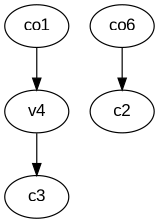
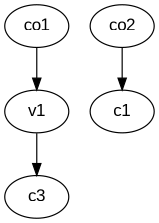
node "co6": label "co6" -> "co2"
node "v4": label "v4" -> "v1"
node "c2": label "c2" -> "c1"
